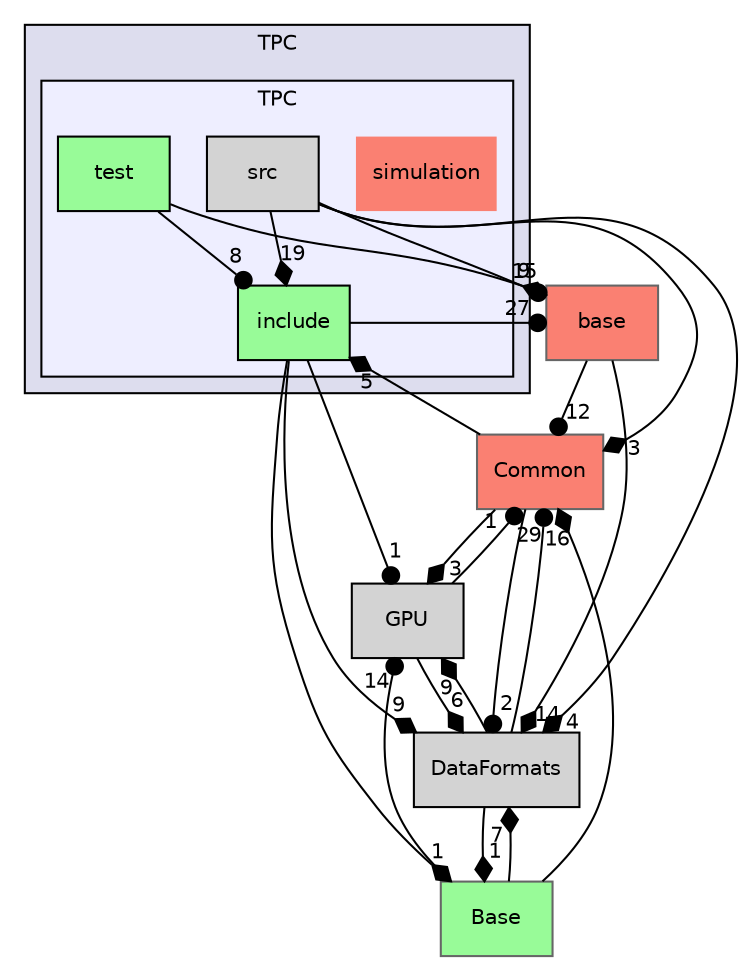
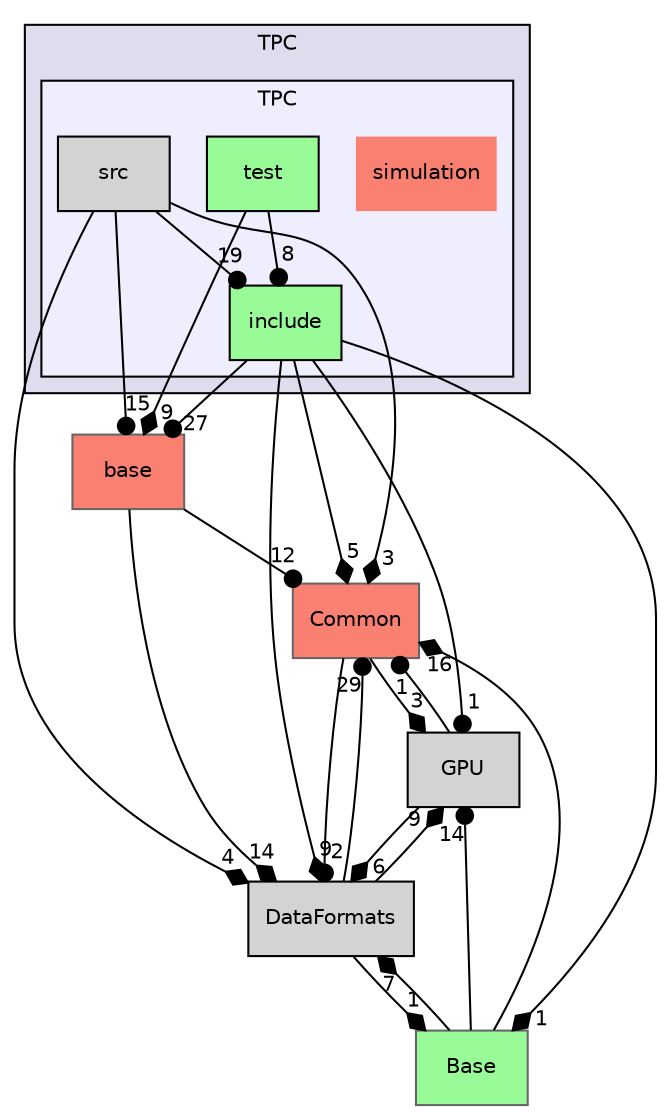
edge "src" -> "include": arrowhead diamond -> dot
edge "Common" -> "include": reversed
